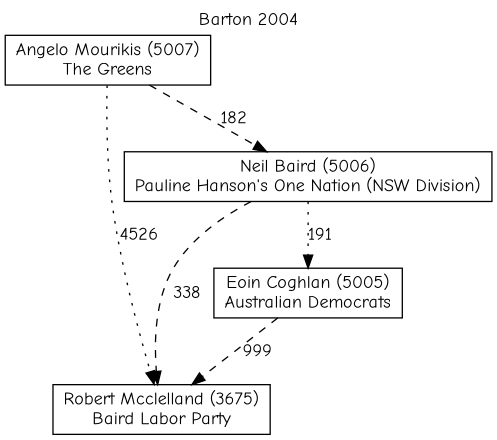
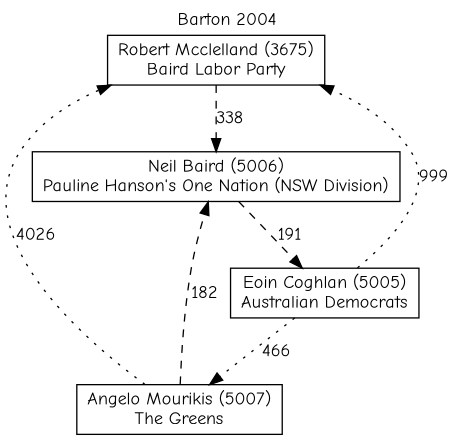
edge "Neil Baird (5006) Pauline Hanson's One Nation (NSW Division)" -> "Eoin Coghlan (5005) Australian Democrats": style dotted -> dashed
edge "Angelo Mourikis (5007) The Greens" -> "Robert Mcclelland (3675) Baird Labor Party": label "4526" -> "4026"
edge "Neil Baird (5006) Pauline Hanson's One Nation (NSW Division)" -> "Robert Mcclelland (3675) Baird Labor Party": reversed
edge "Eoin Coghlan (5005) Australian Democrats" -> "Robert Mcclelland (3675) Baird Labor Party": style dashed -> dotted
edge "Eoin Coghlan (5005) Australian Democrats" -> "Angelo Mourikis (5007) The Greens": added, label "466"
